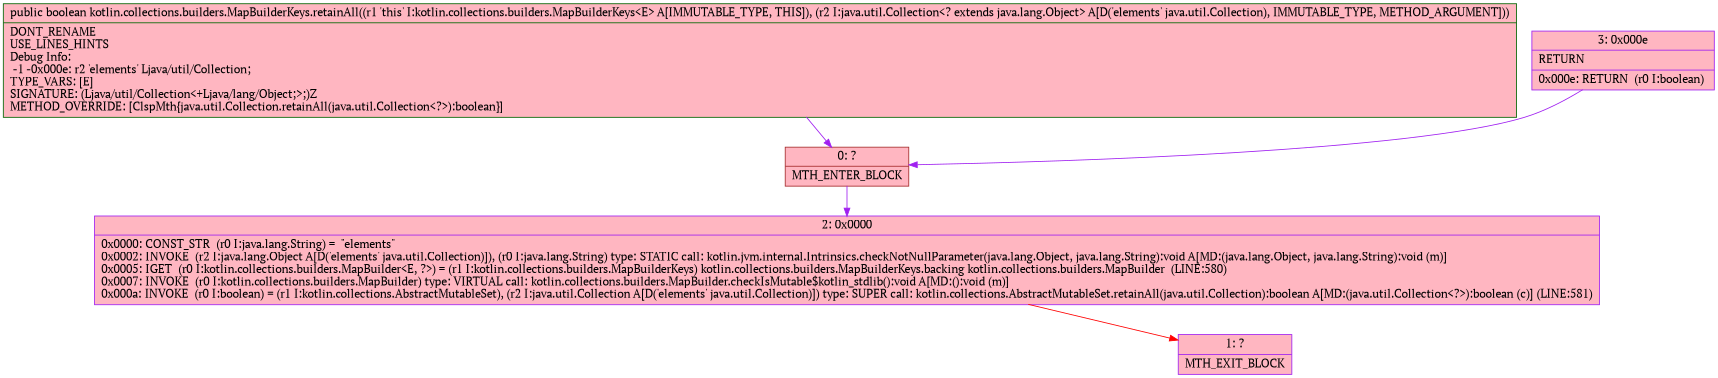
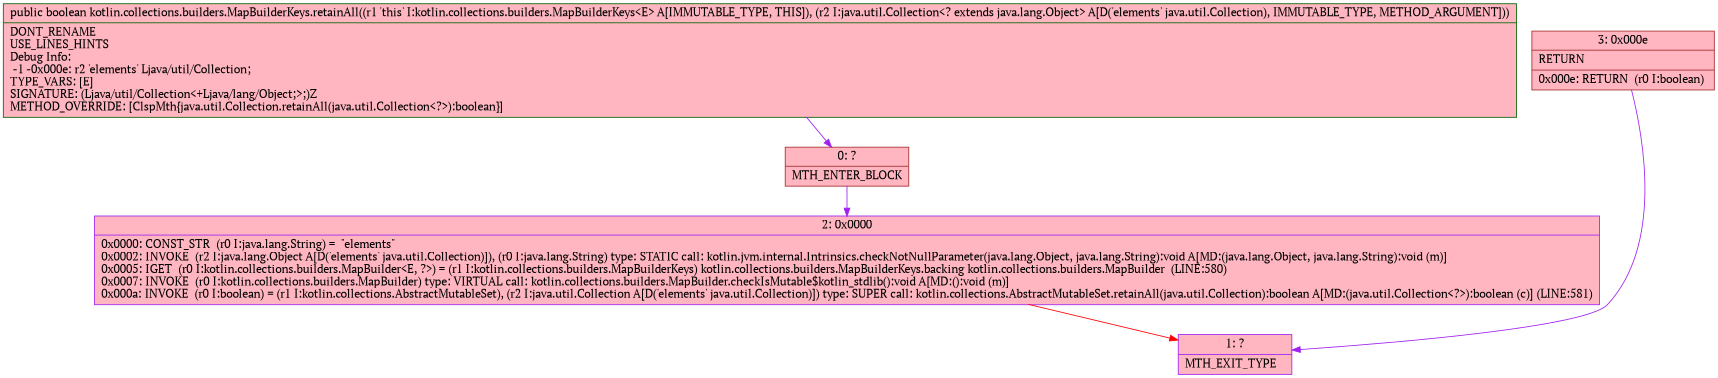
node "3: 0x000e": color purple -> brown
edge "3: 0x000e" -> "0: ?": now "3: 0x000e" -> "1: ?"
node "1: ?": text "MTH_EXIT_BLOCK" -> "MTH_EXIT_TYPE"
